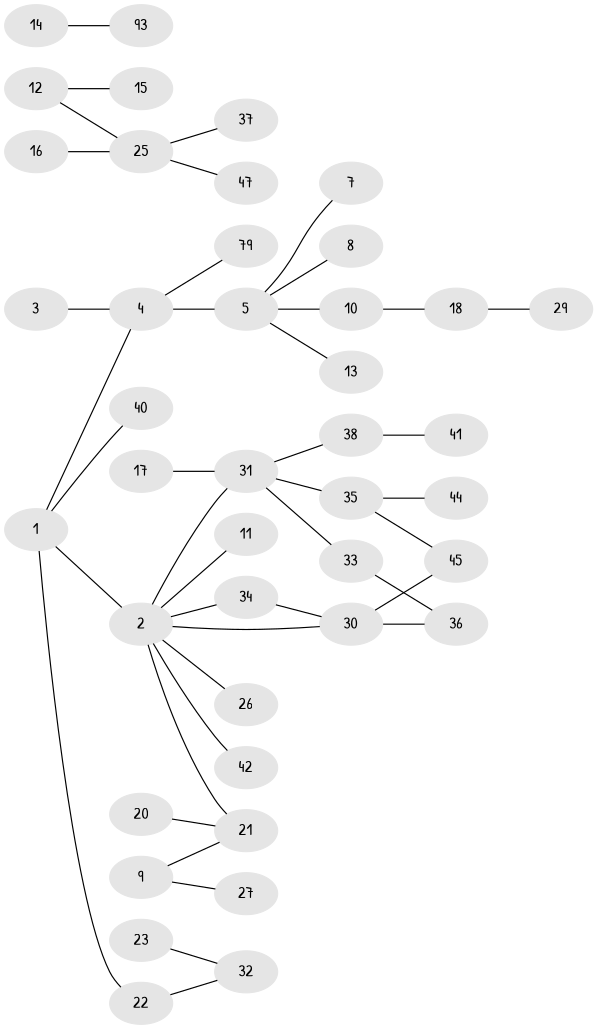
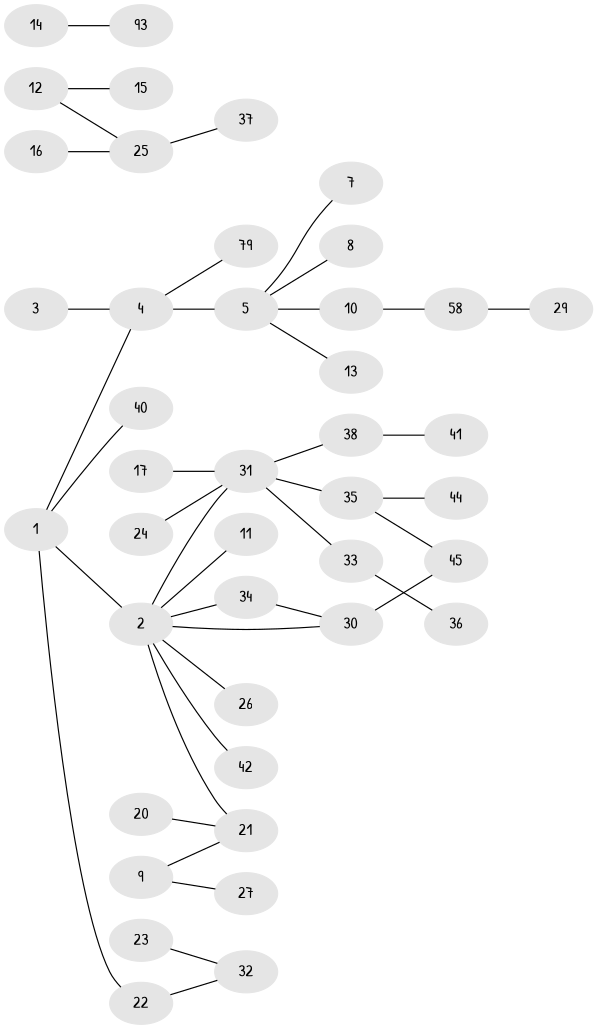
node "47": removed
node "18": label "18" -> "58"
node "24": added
edge "30" -- "36": removed
